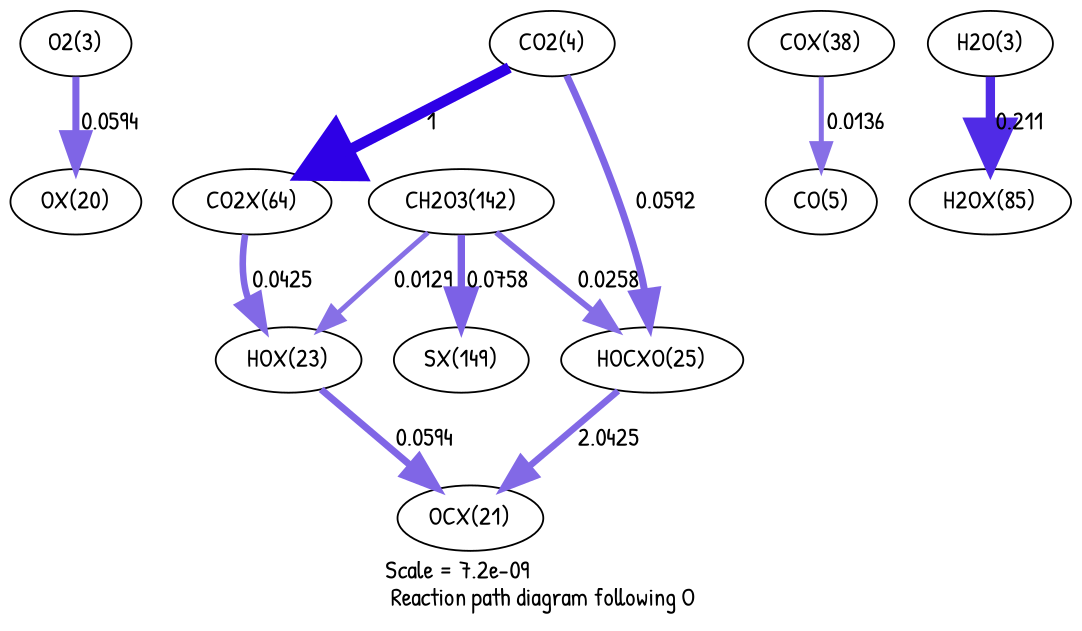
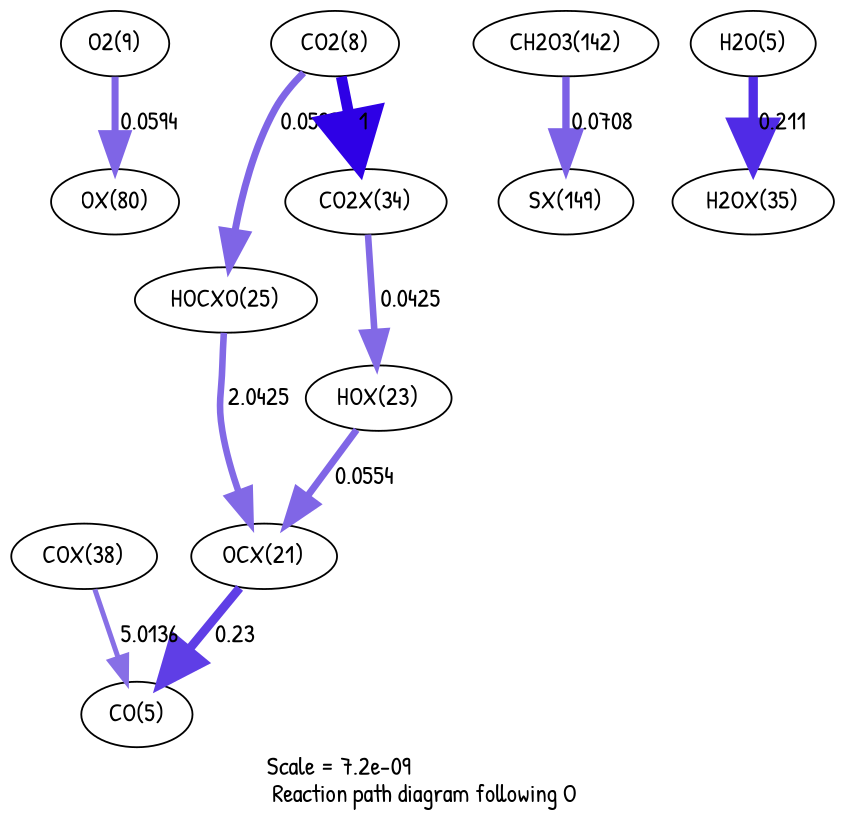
node "O2(3)": label "O2(3)" -> "O2(9)"
node "CO2(4)": label "CO2(4)" -> "CO2(8)"
node "H2O(3)": label "H2O(3)" -> "H2O(5)"
edge "COX(38)" -> "CO(5)": label " 0.0136" -> " 5.0136"
node "OX(20)": label "OX(20)" -> "OX(80)"
node "CO2X(64)": label "CO2X(64)" -> "CO2X(34)"
node "H2OX(85)": label "H2OX(85)" -> "H2OX(35)"
edge "CH2O3(142)" -> "HOCXO(25)": removed, label "0.0258"
edge "CH2O3(142)" -> "HOX(23)": removed, label "0.0129"
edge "CH2O3(142)" -> "SX(149)": label " 0.0758" -> " 0.0708"
edge "HOX(23)" -> "OCX(21)": label " 0.0594" -> " 0.0554"
edge "OCX(21)" -> "CO(5)": added, label "0.23"
